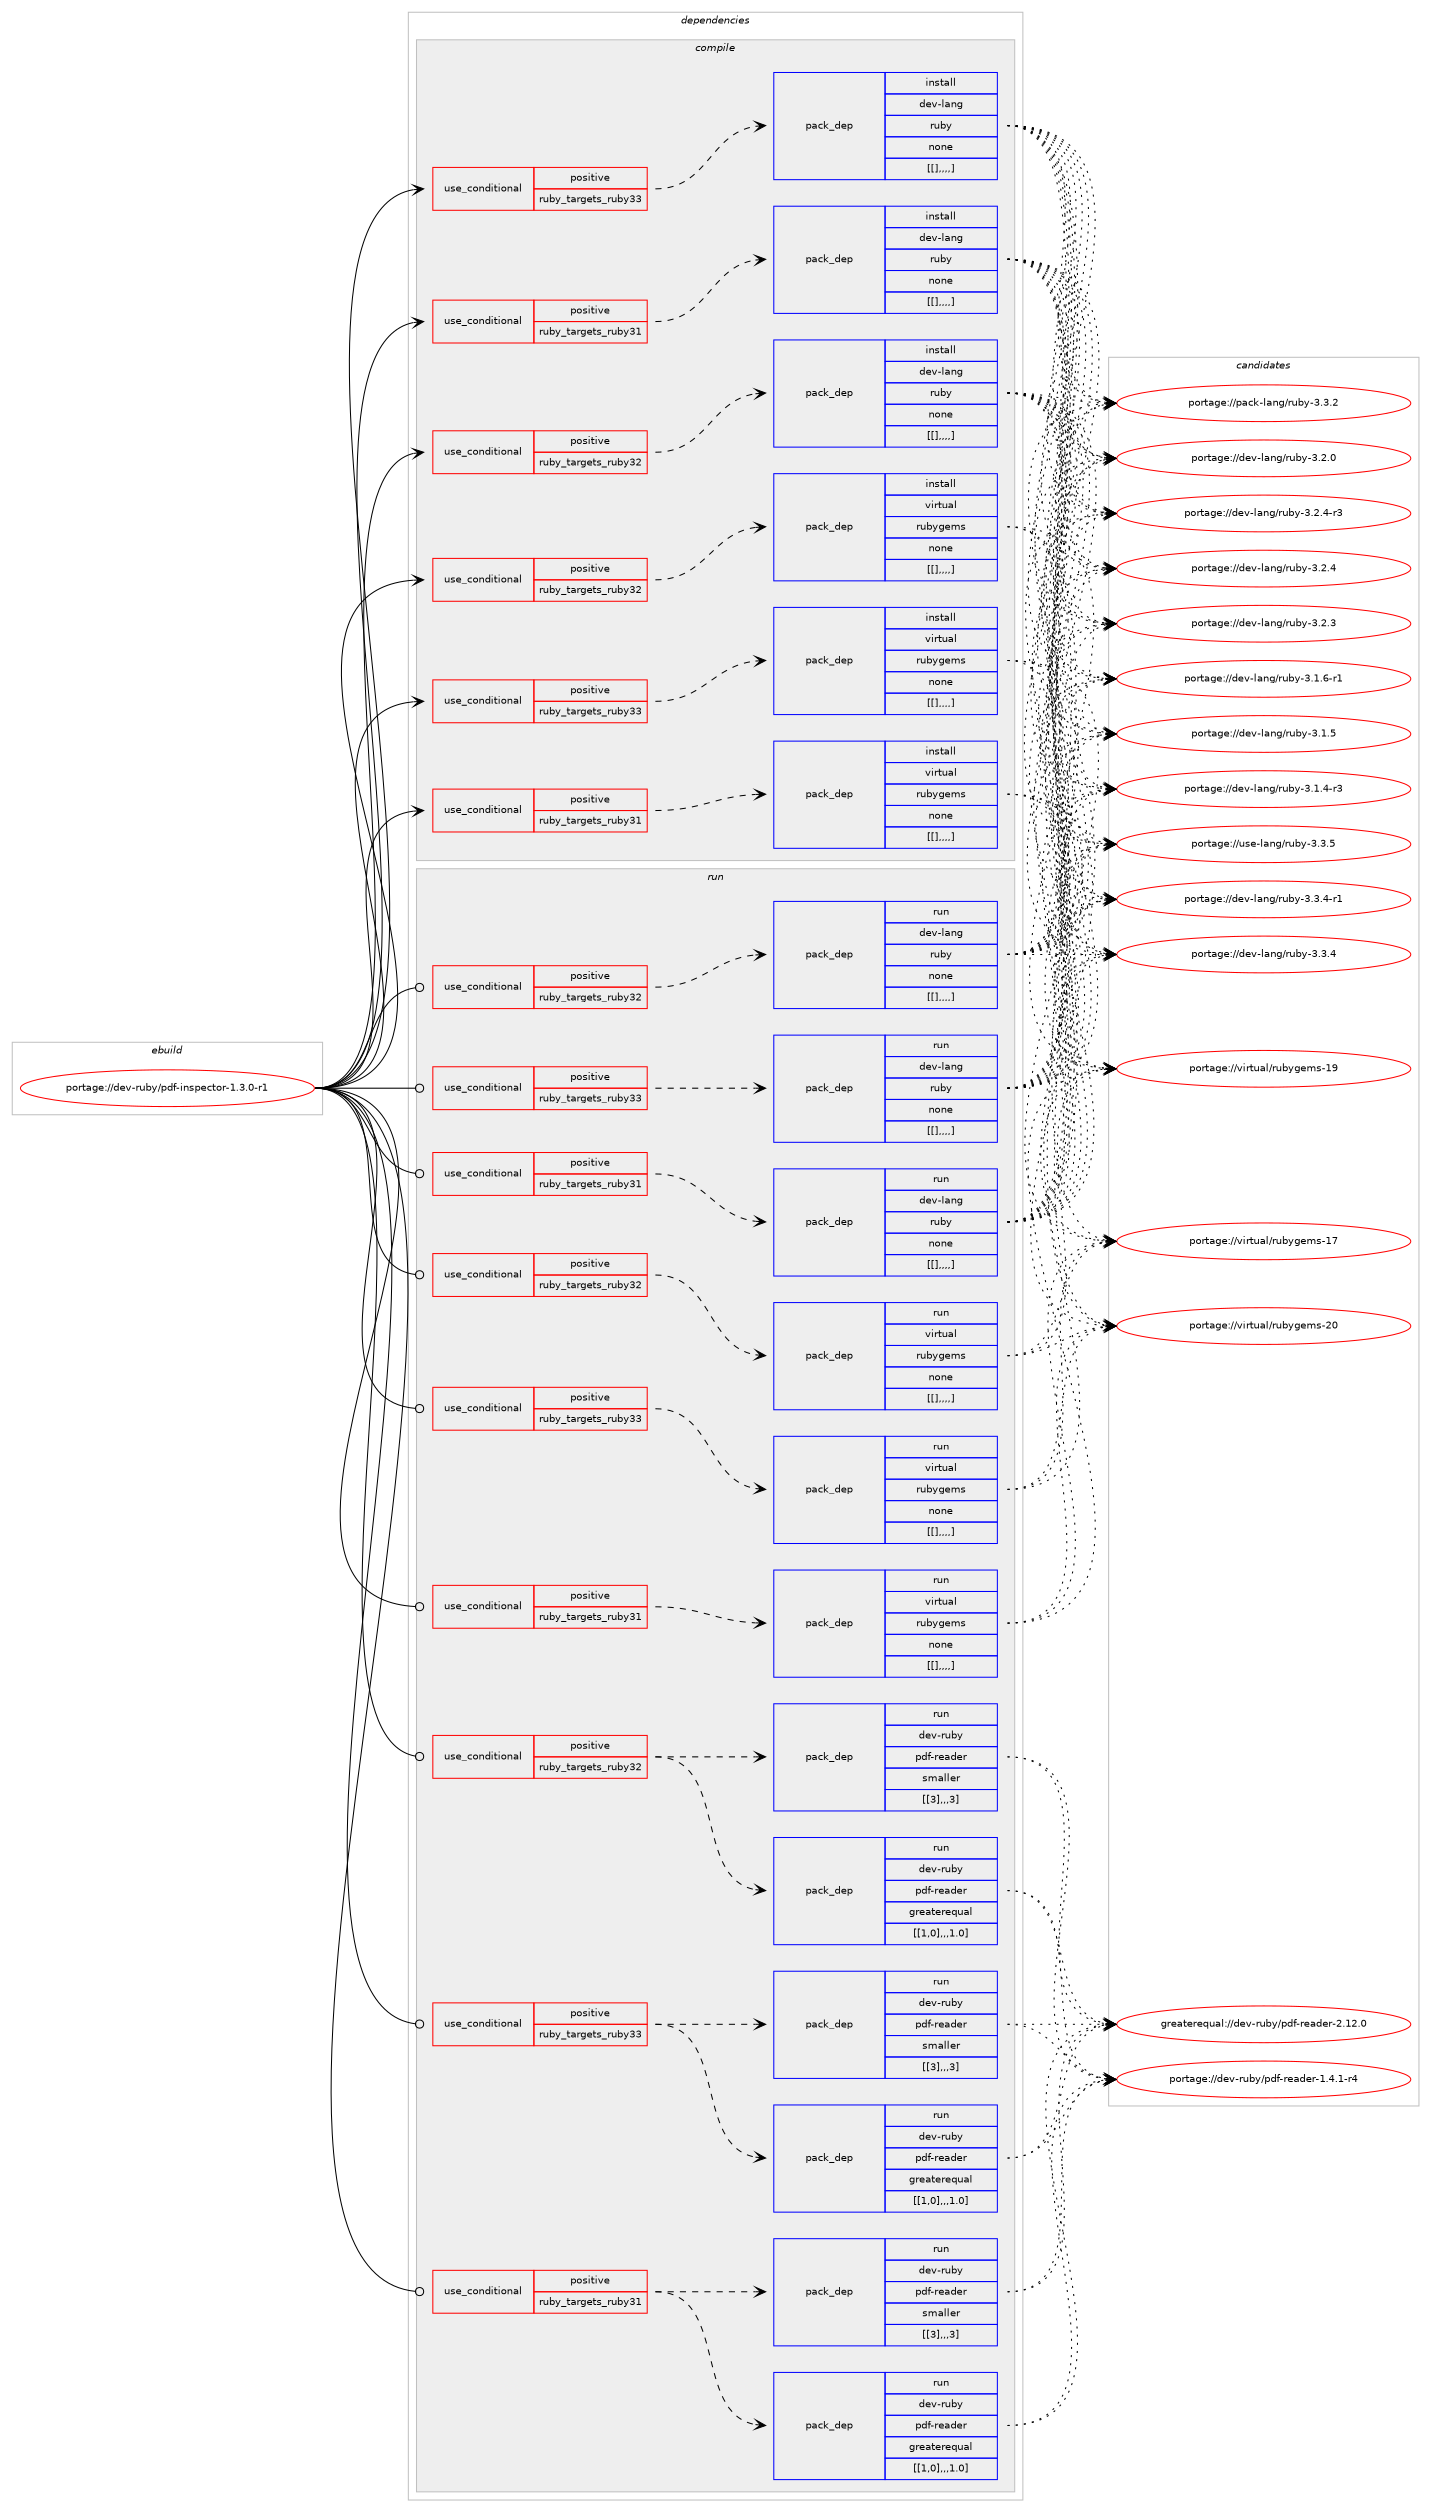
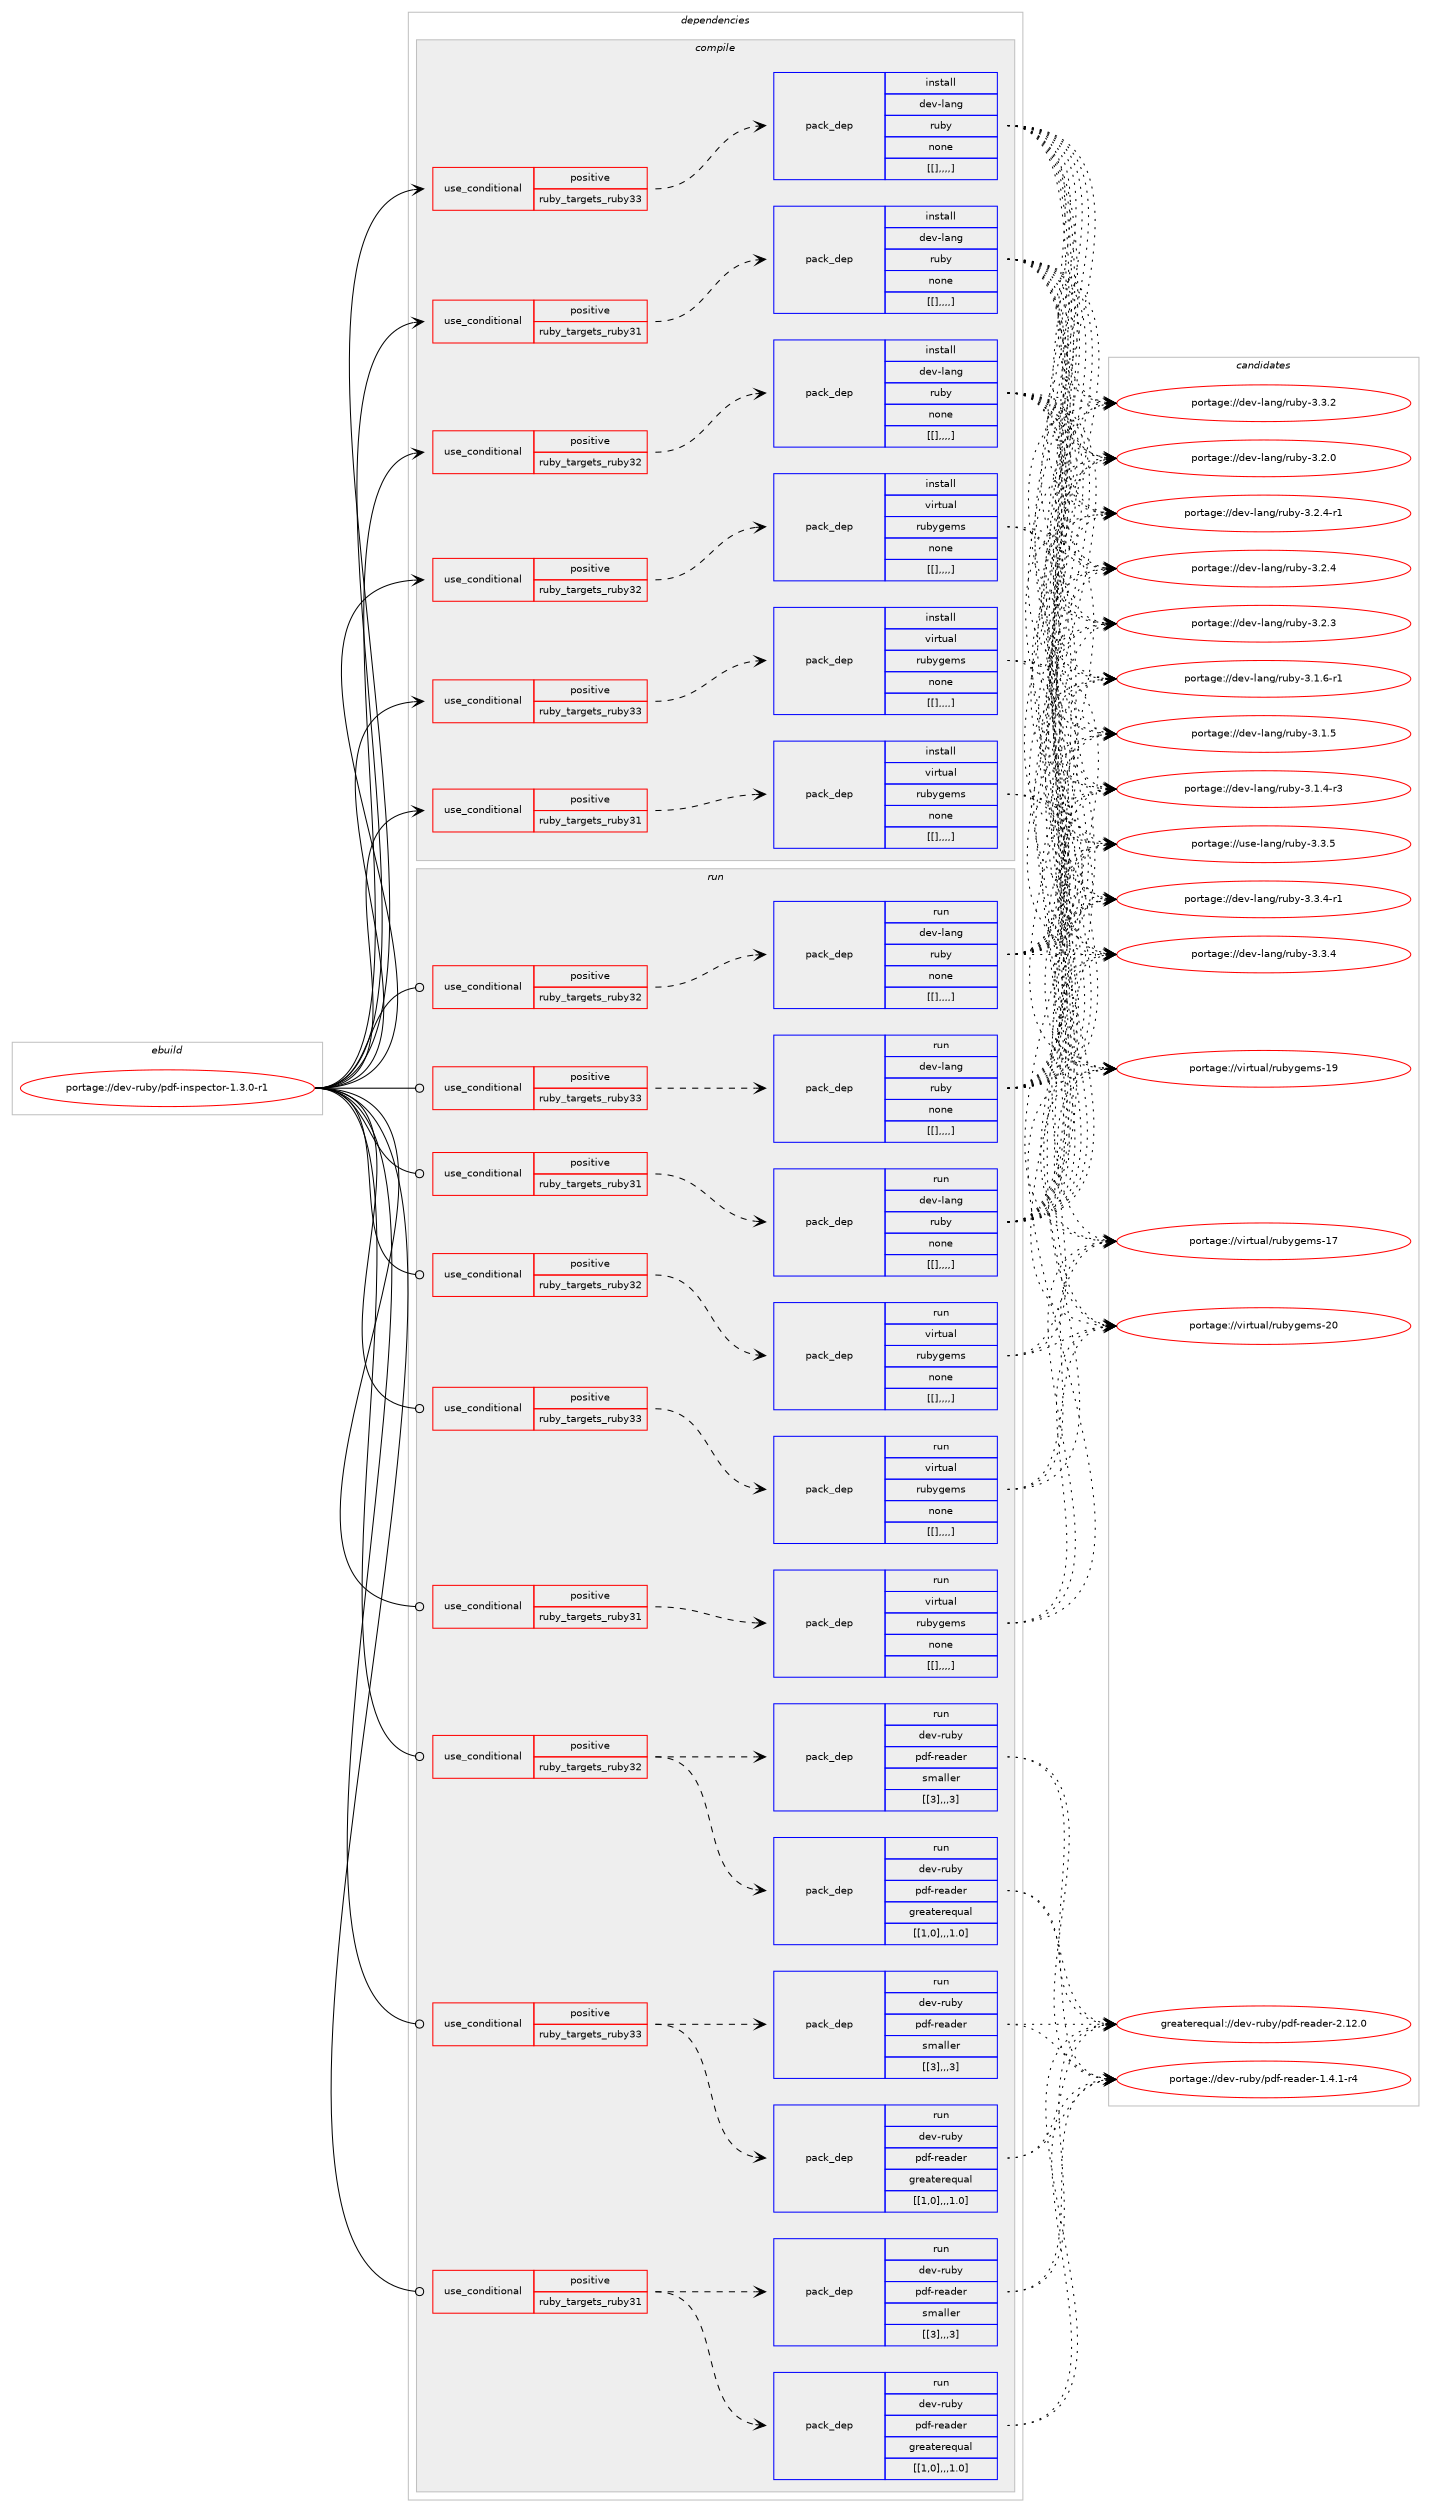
node "portage://pack-lang/ruby-3.3.2": label "portage://pack-lang/ruby-3.3.2" -> "portage://dev-lang/ruby-3.3.2"
node "portage://dev-lang/ruby-3.2.4-r3": label "portage://dev-lang/ruby-3.2.4-r3" -> "portage://dev-lang/ruby-3.2.4-r1"
